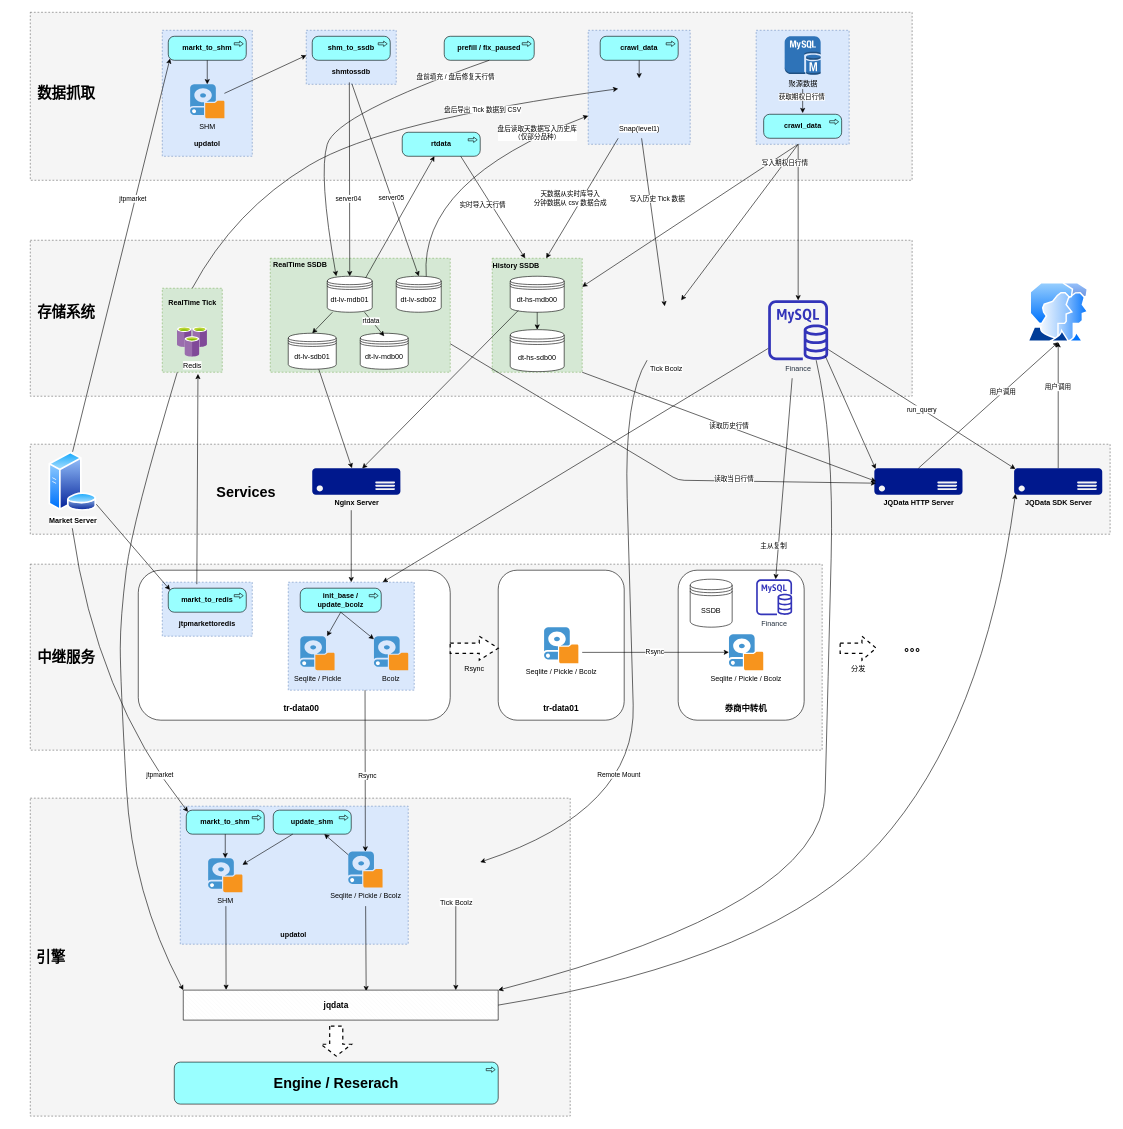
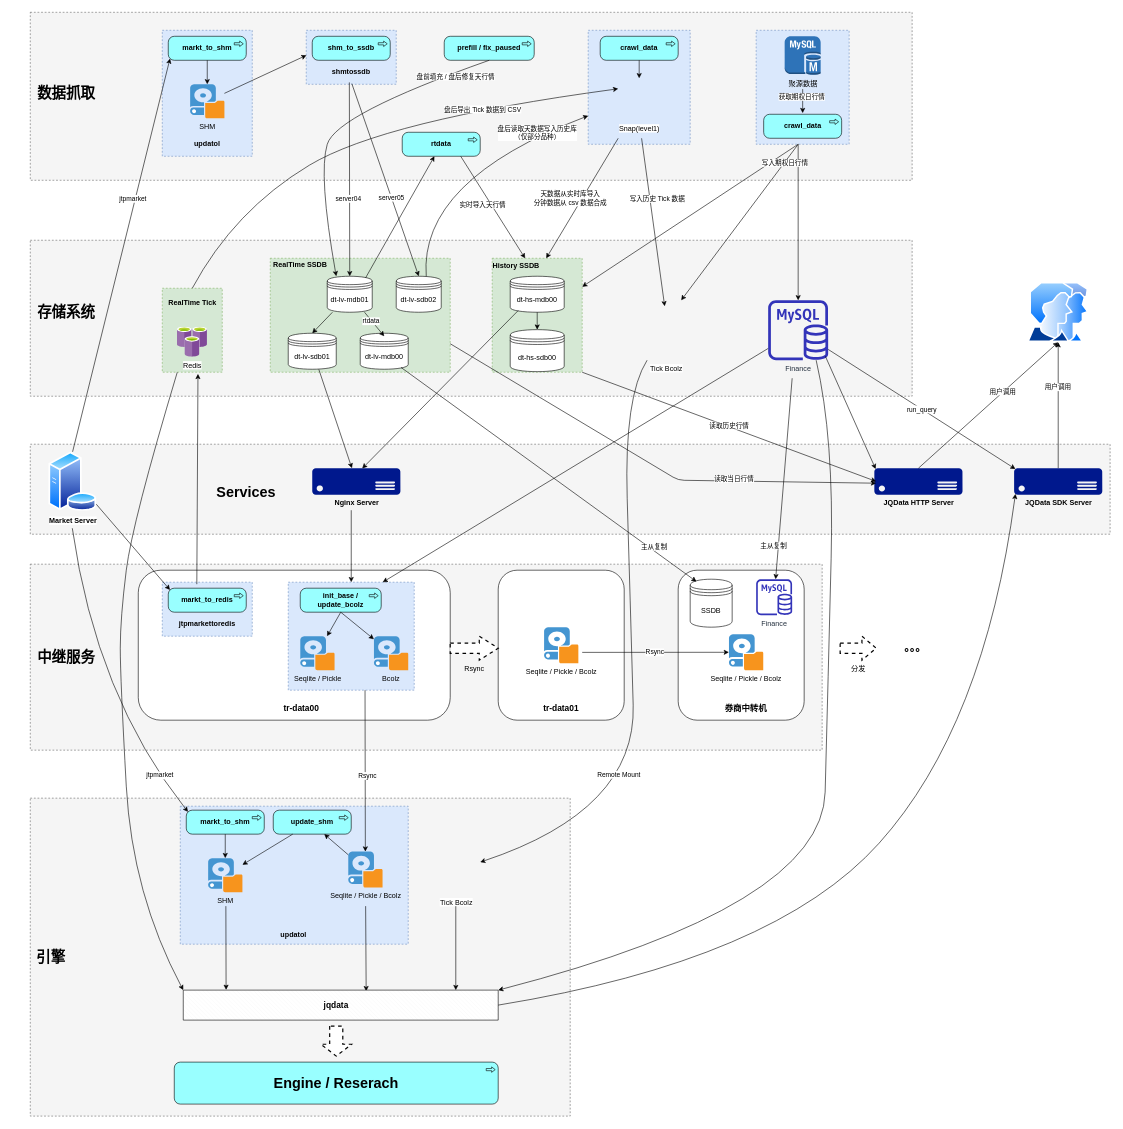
edge "dt-lv-mdb00" -> "SSDB": added, label "主从复制"
